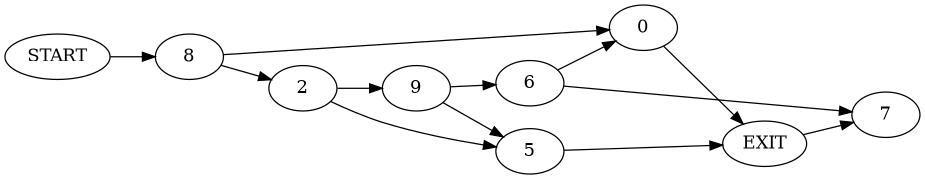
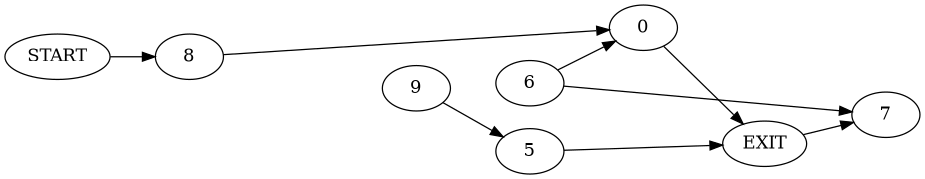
edge "9" -> "6": removed
node "2": removed
